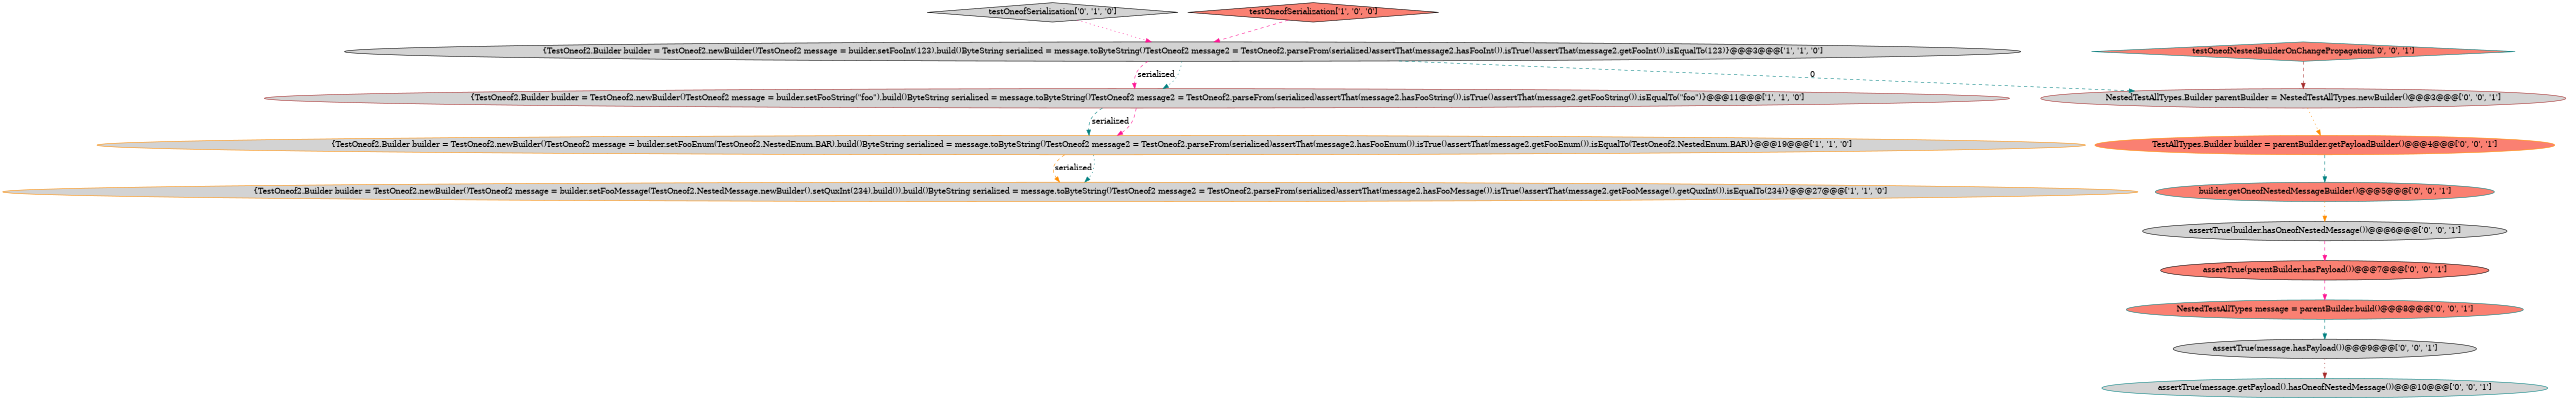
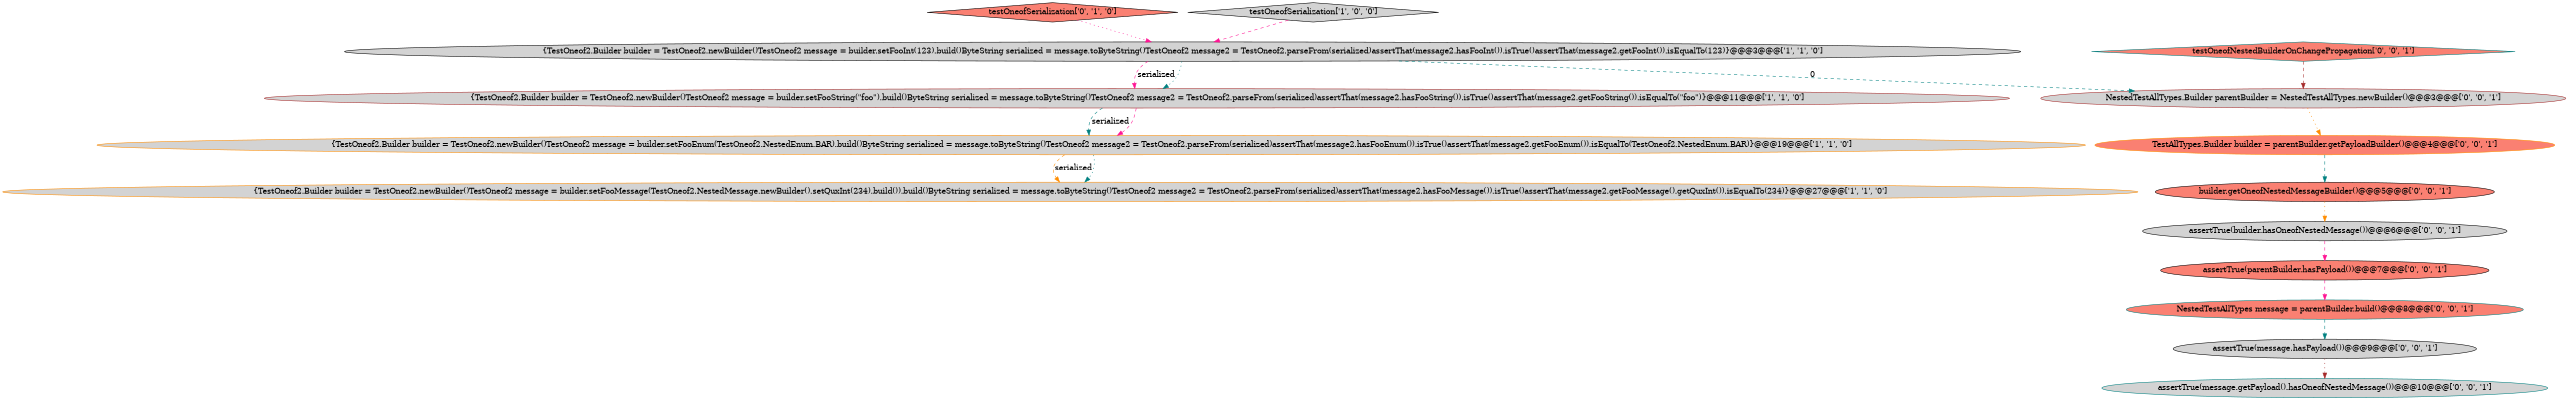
node "testOneofSerialization['0', '1', '0']": fillcolor lightgrey -> salmon
node "testOneofSerialization['1', '0', '0']": fillcolor salmon -> lightgrey
node "builder.getOneofNestedMessageBuilder()@@@5@@@['0', '0', '1']": color teal -> black
